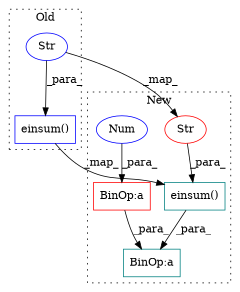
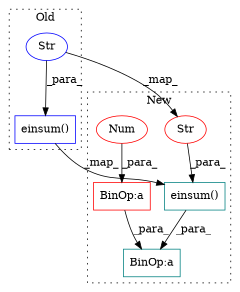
node "Num": color blue -> red
